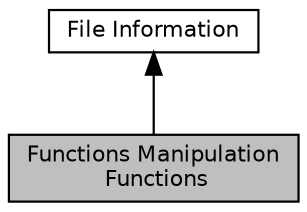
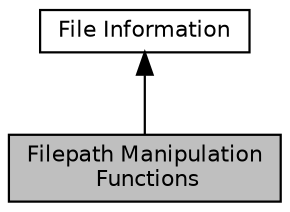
node "Functions Manipulation Functions": label "Functions Manipulation Functions" -> "Filepath Manipulation Functions"
